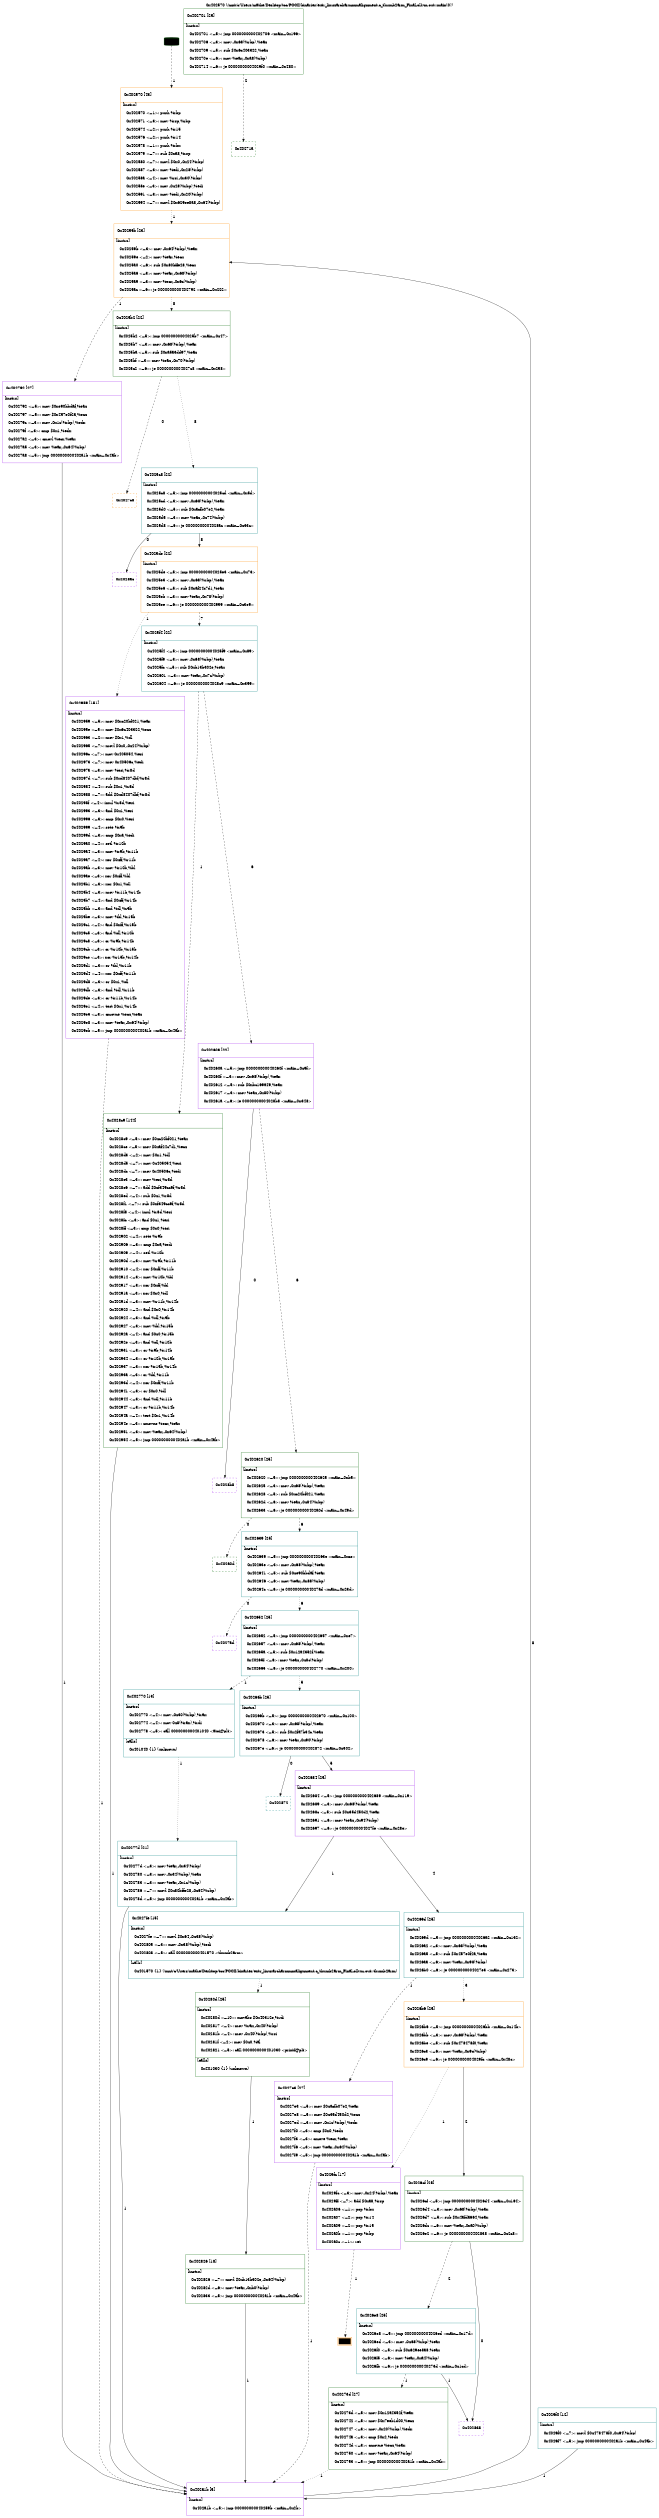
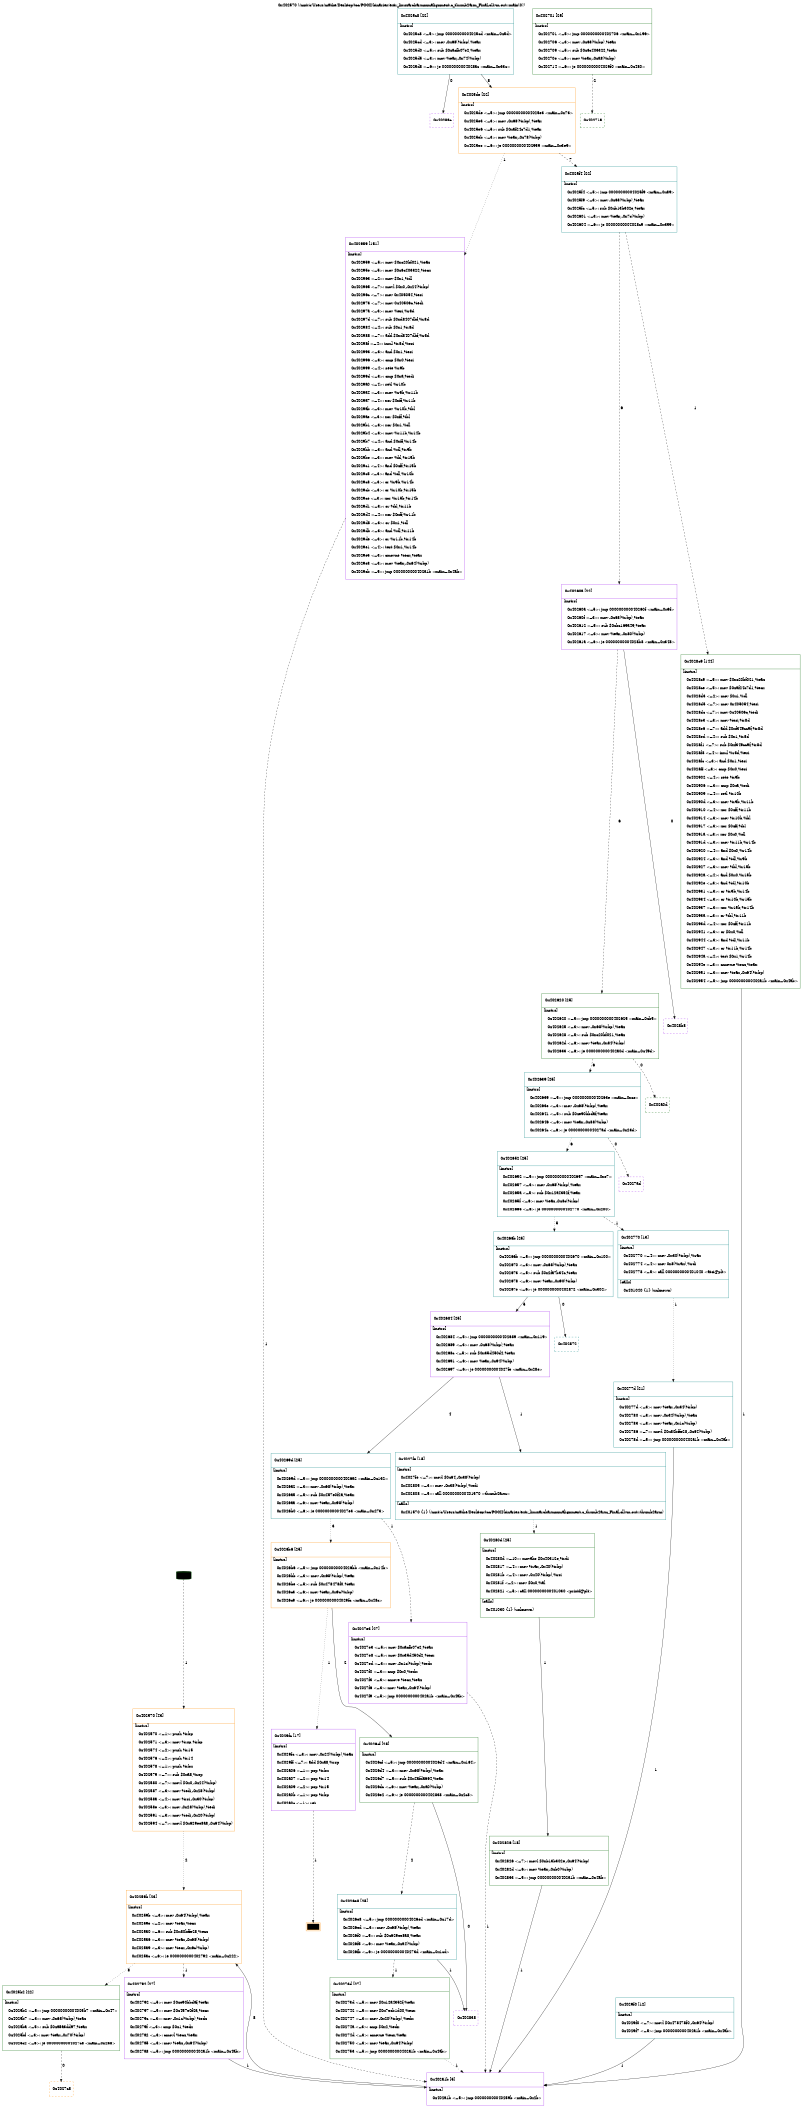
edge "0x402570 [43]" -> "0x40259b [23]": label " 1" -> " 2"
edge "0x4025b2 [22]" -> "0x4025c8 [22]": removed, label "8"
